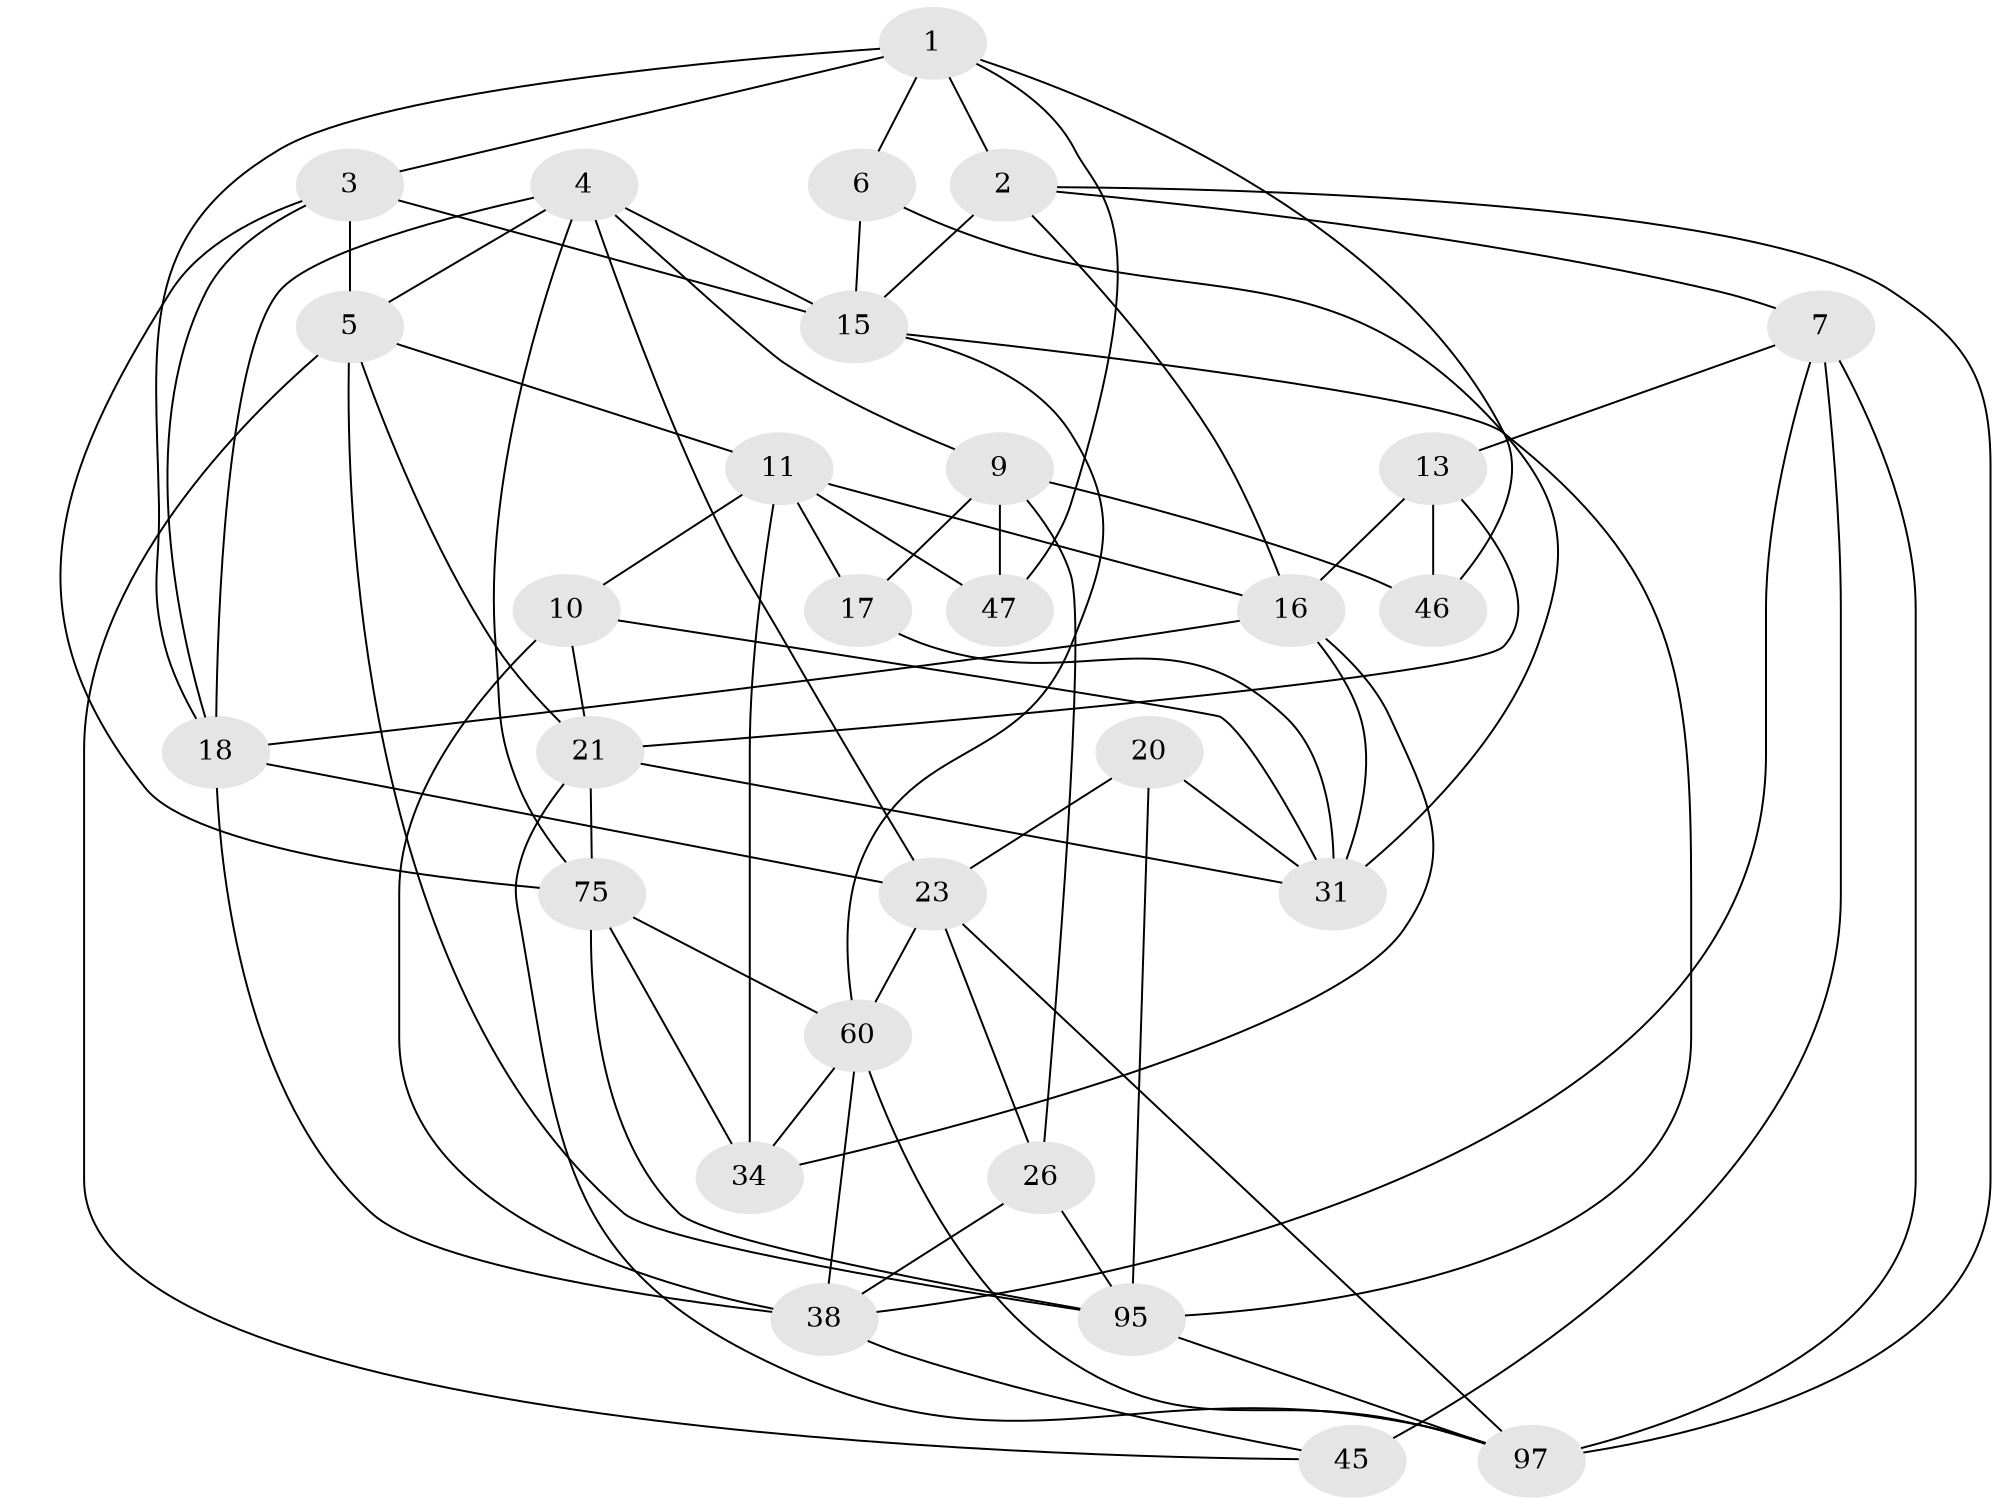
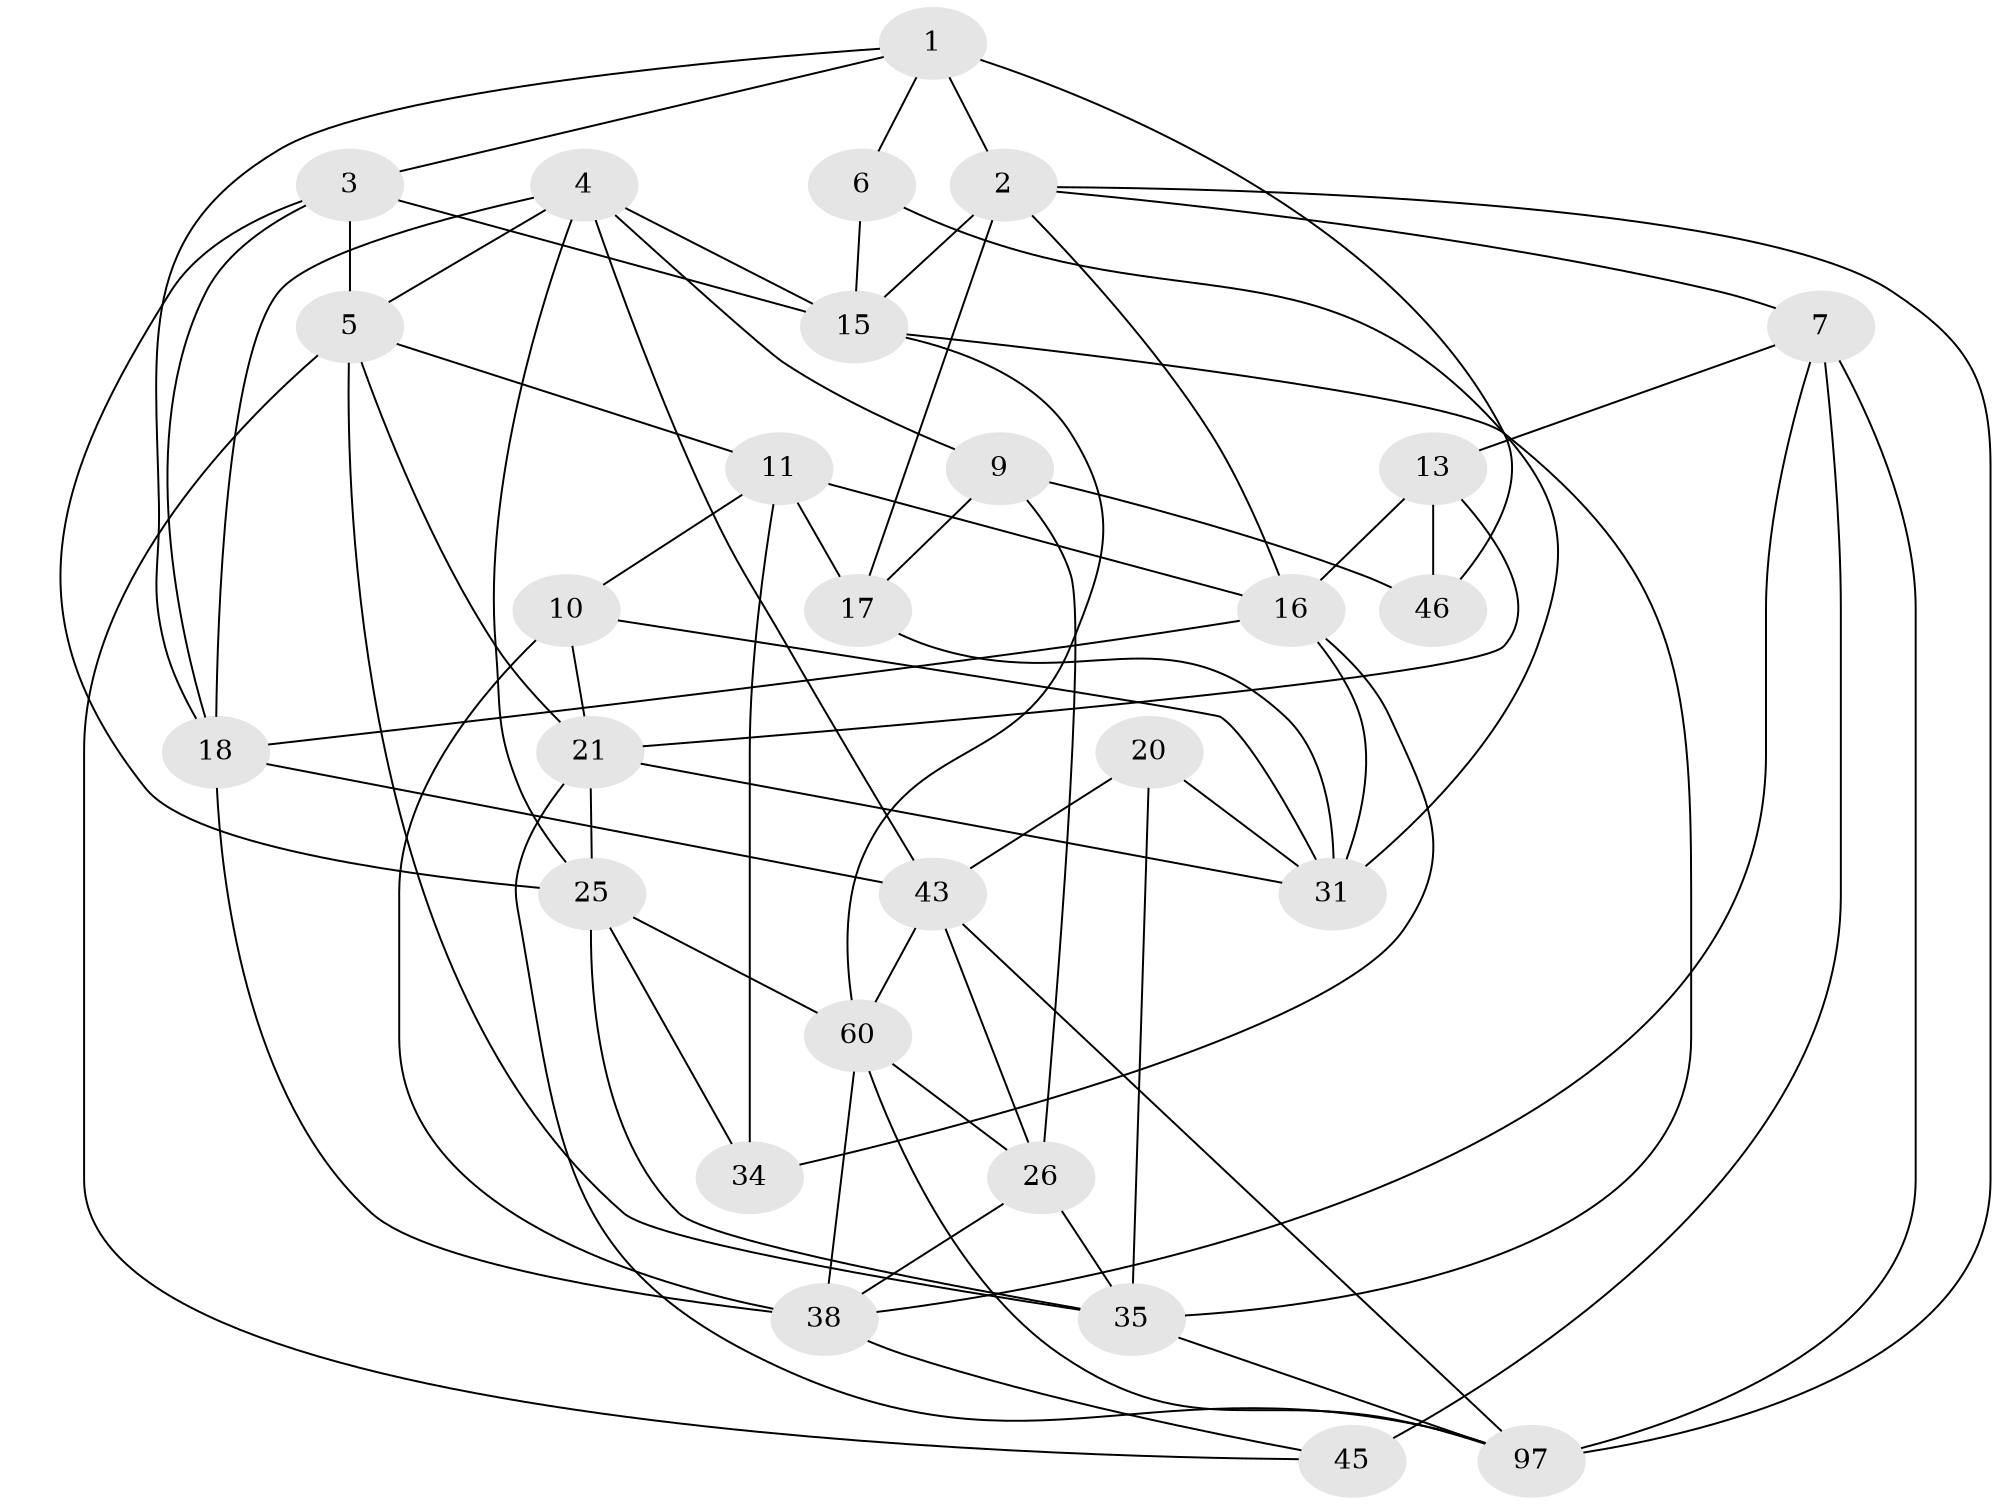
edge "2" -- "17": added
node "47": removed
node "75": label "75" -> "25"
node "23": label "23" -> "43"
edge "60" -- "34": now "60" -- "26"
node "95": label "95" -> "35"
